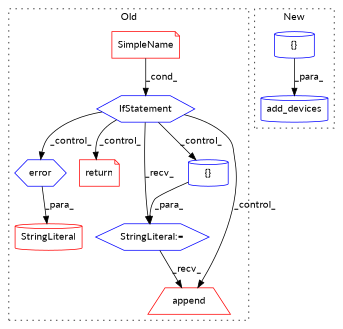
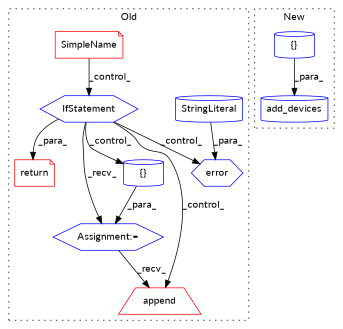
edge "SimpleName" -> "IfStatement": label "_cond_" -> "_control_"
edge "IfStatement" -> "return": label "_control_" -> "_para_"
edge "error" -> "StringLiteral": reversed
node "StringLiteral": color red -> blue
node "StringLiteral:=": label "StringLiteral:=" -> "Assignment:="
